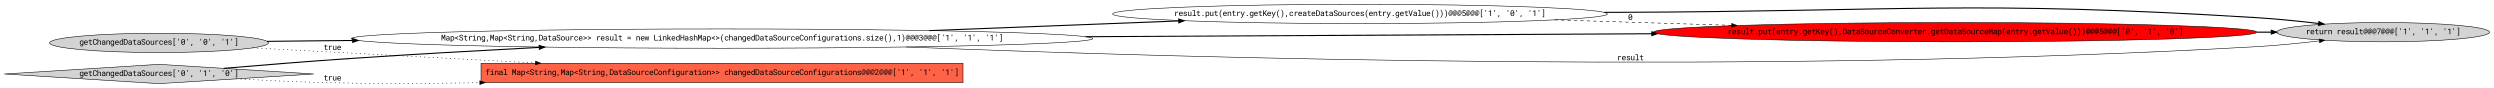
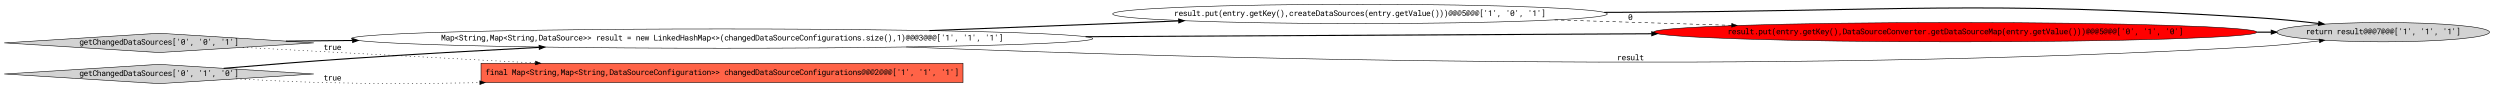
node "getChangedDataSources['0', '0', '1']": shape ellipse -> diamond
